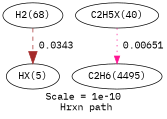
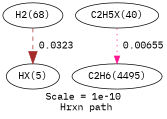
edge "H2(68)" -> "HX(5)": label " 0.0343" -> " 0.0323"
edge "C2H5X(40)" -> "C2H6(4495)": label " 0.00651" -> " 0.00655"
